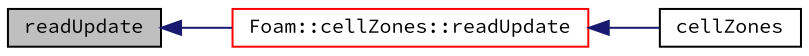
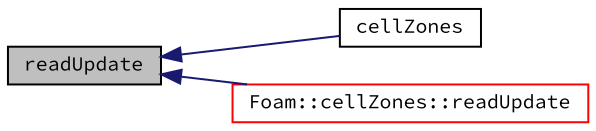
edge "cellZones" -> "Foam::cellZones::readUpdate": now "cellZones" -> "readUpdate"
